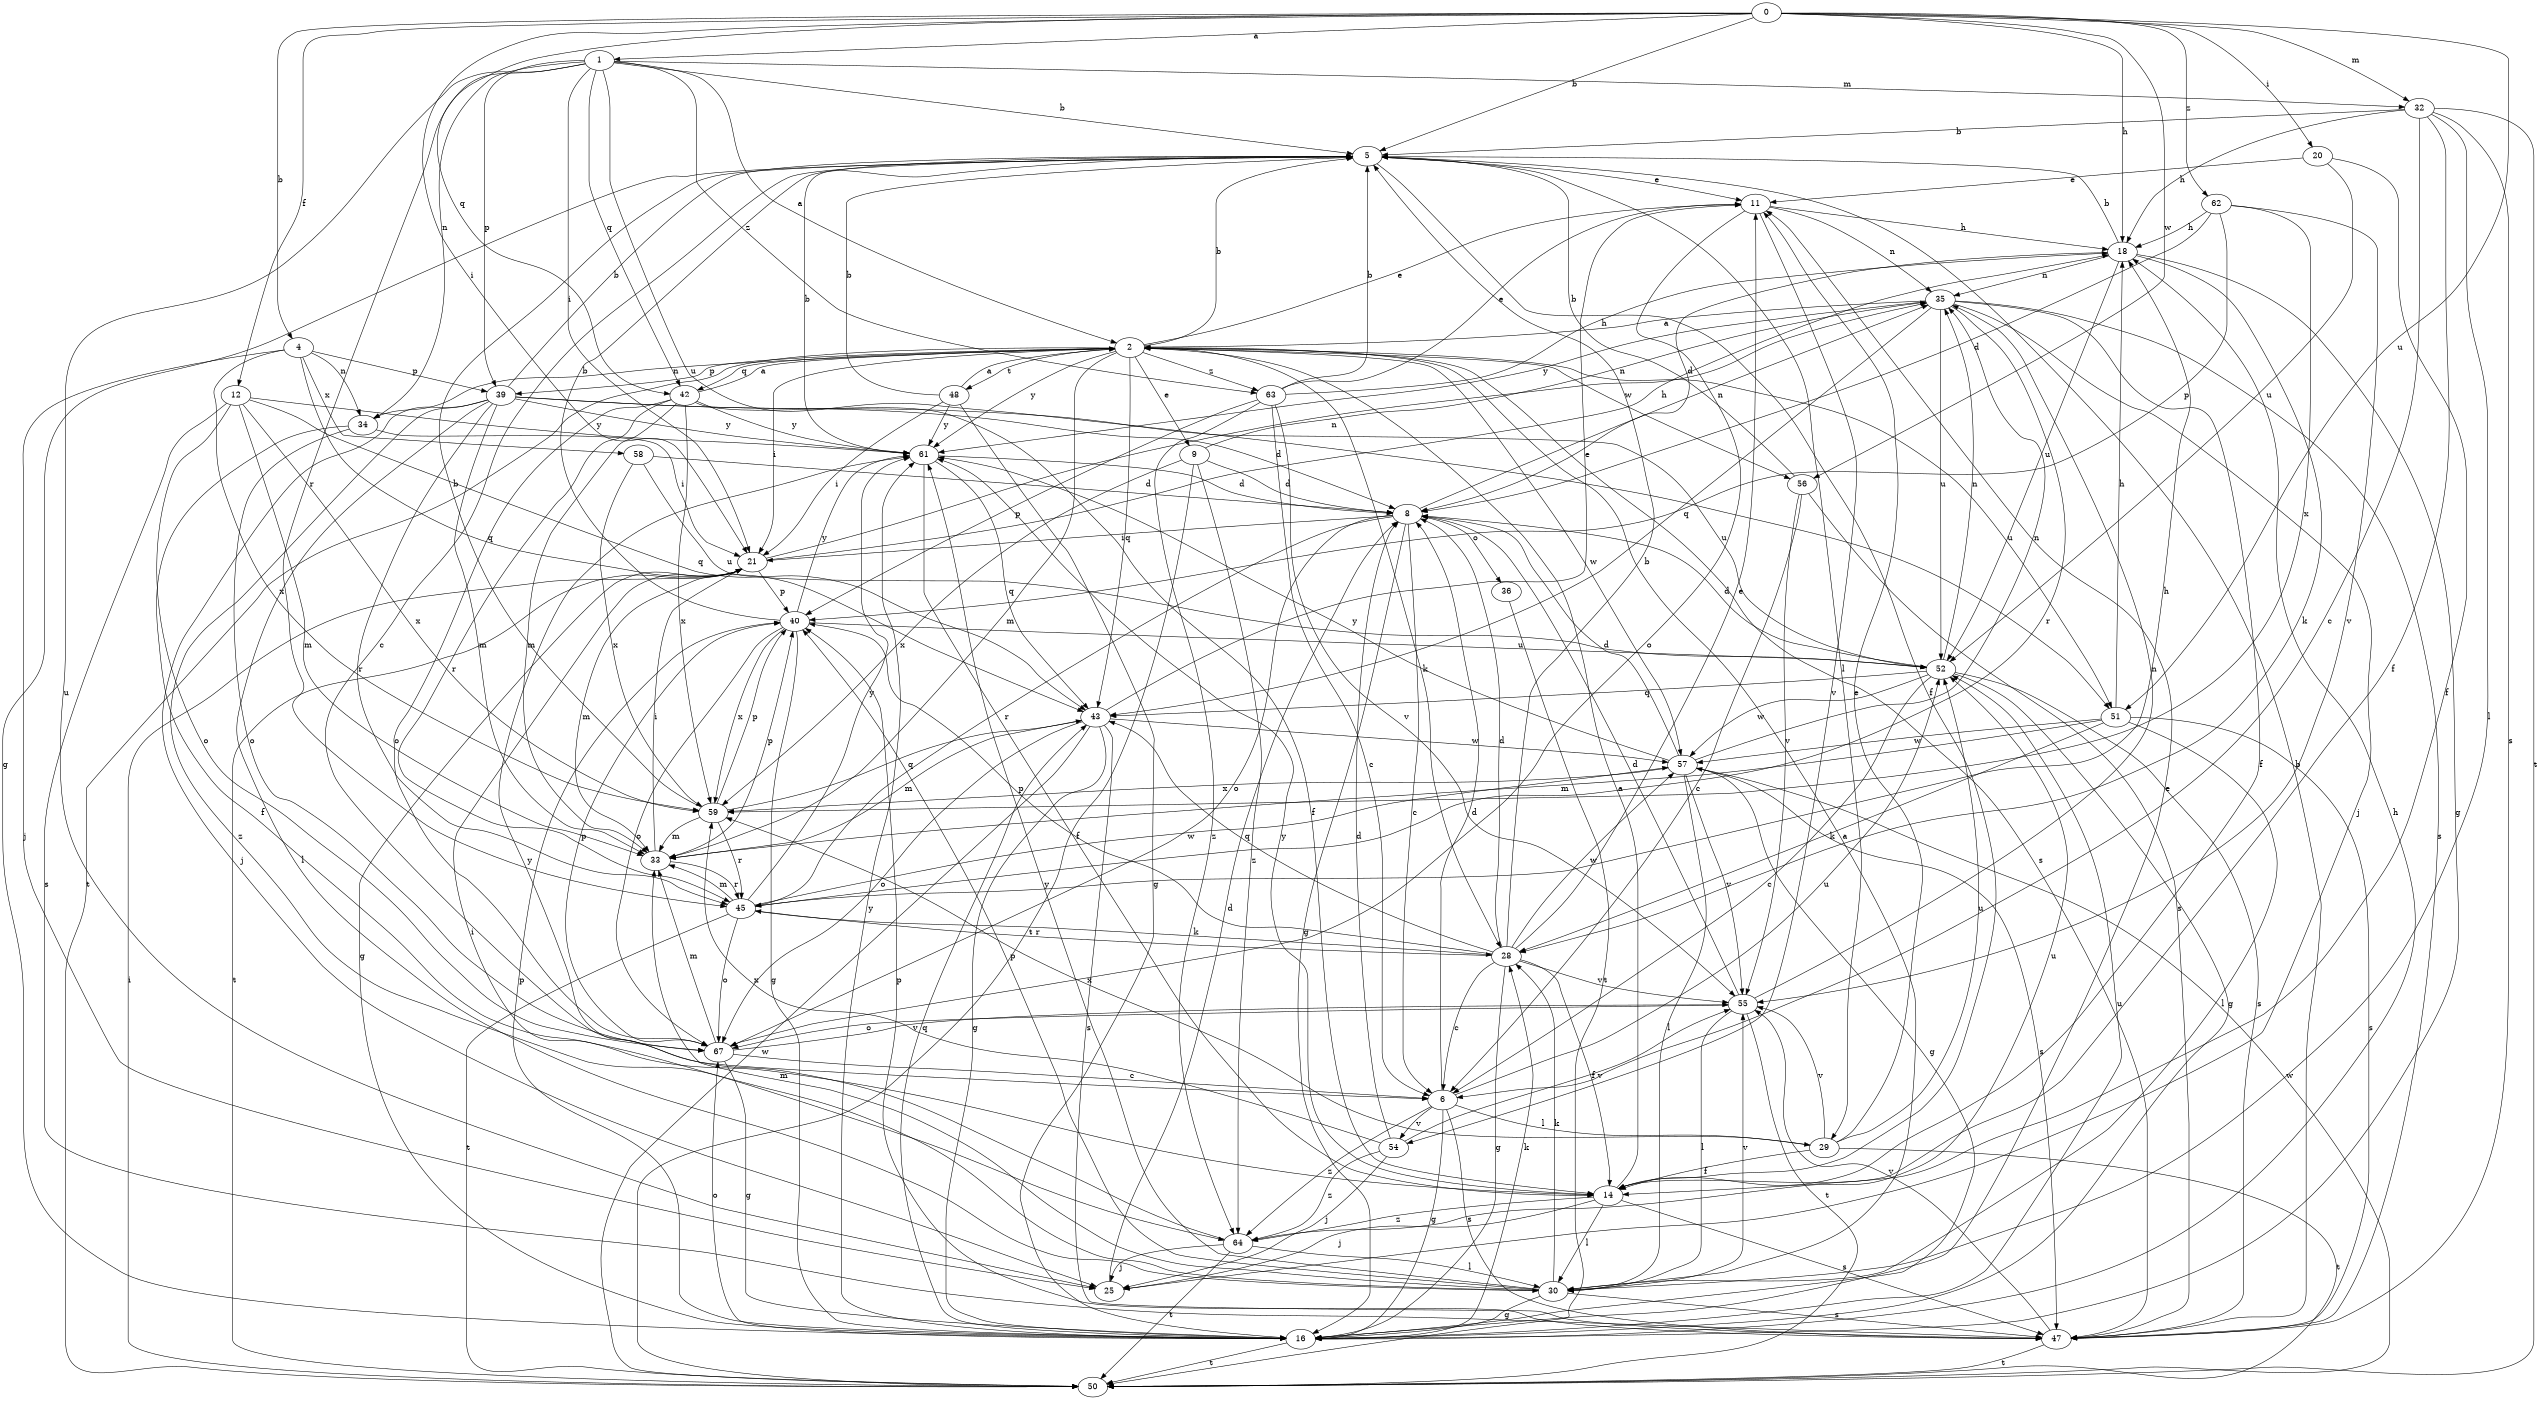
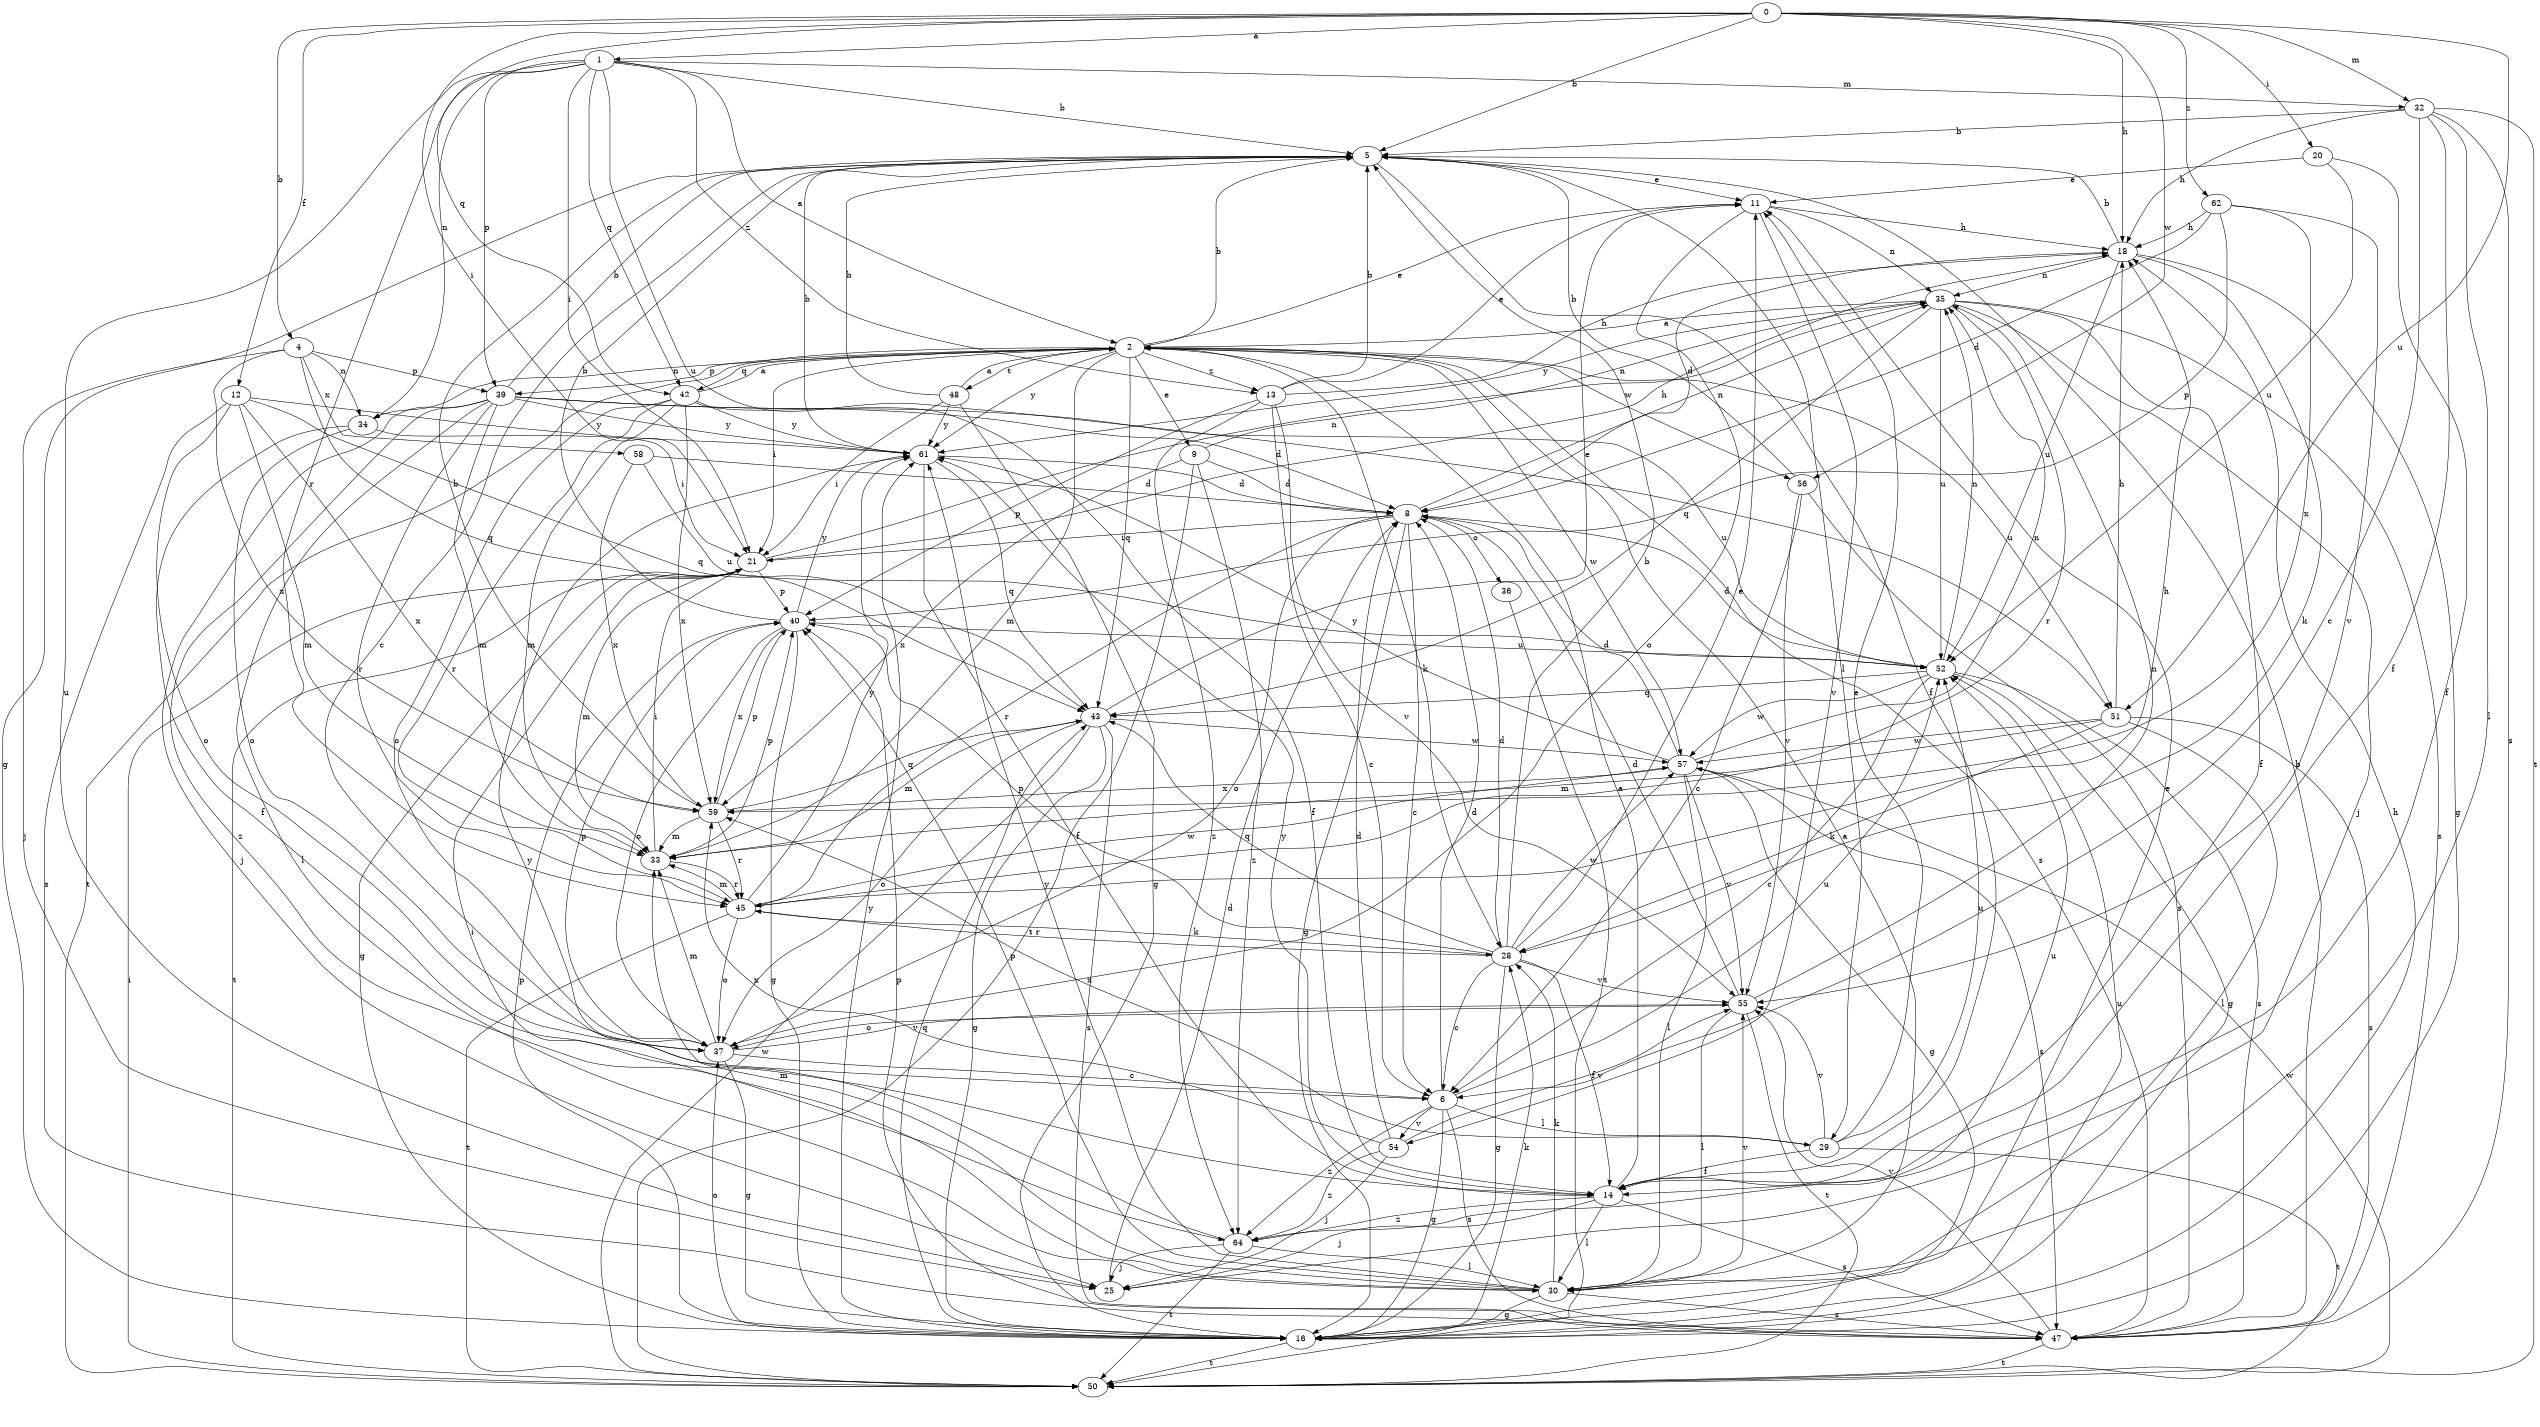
node "63": label "63" -> "13"
node "67": label "67" -> "37"
